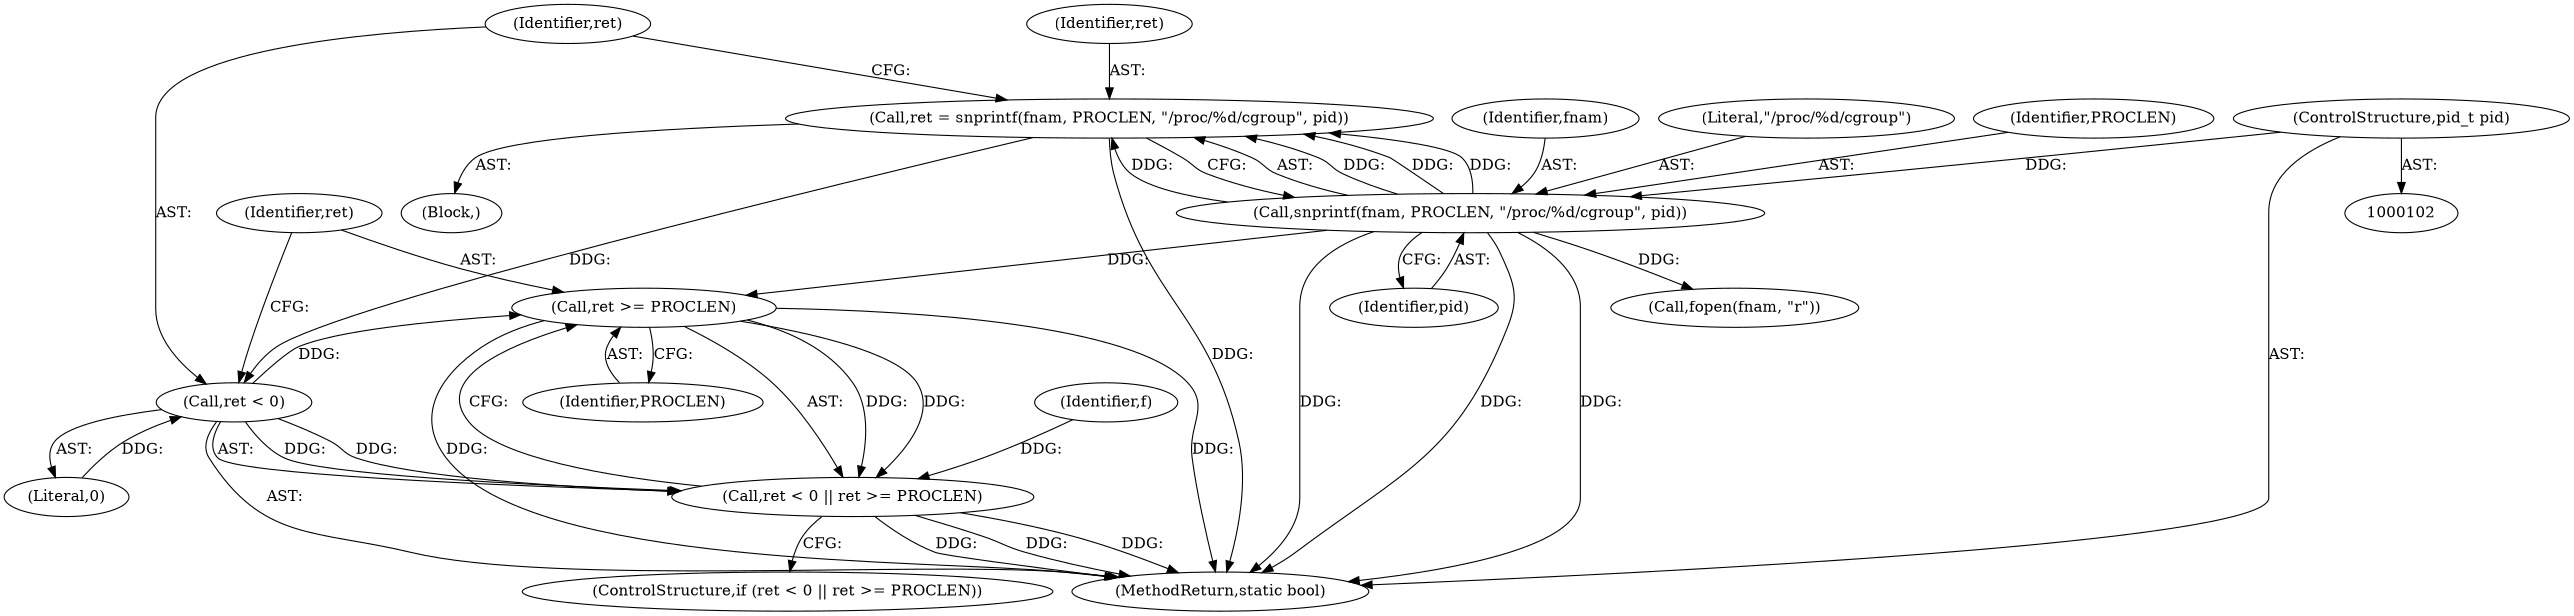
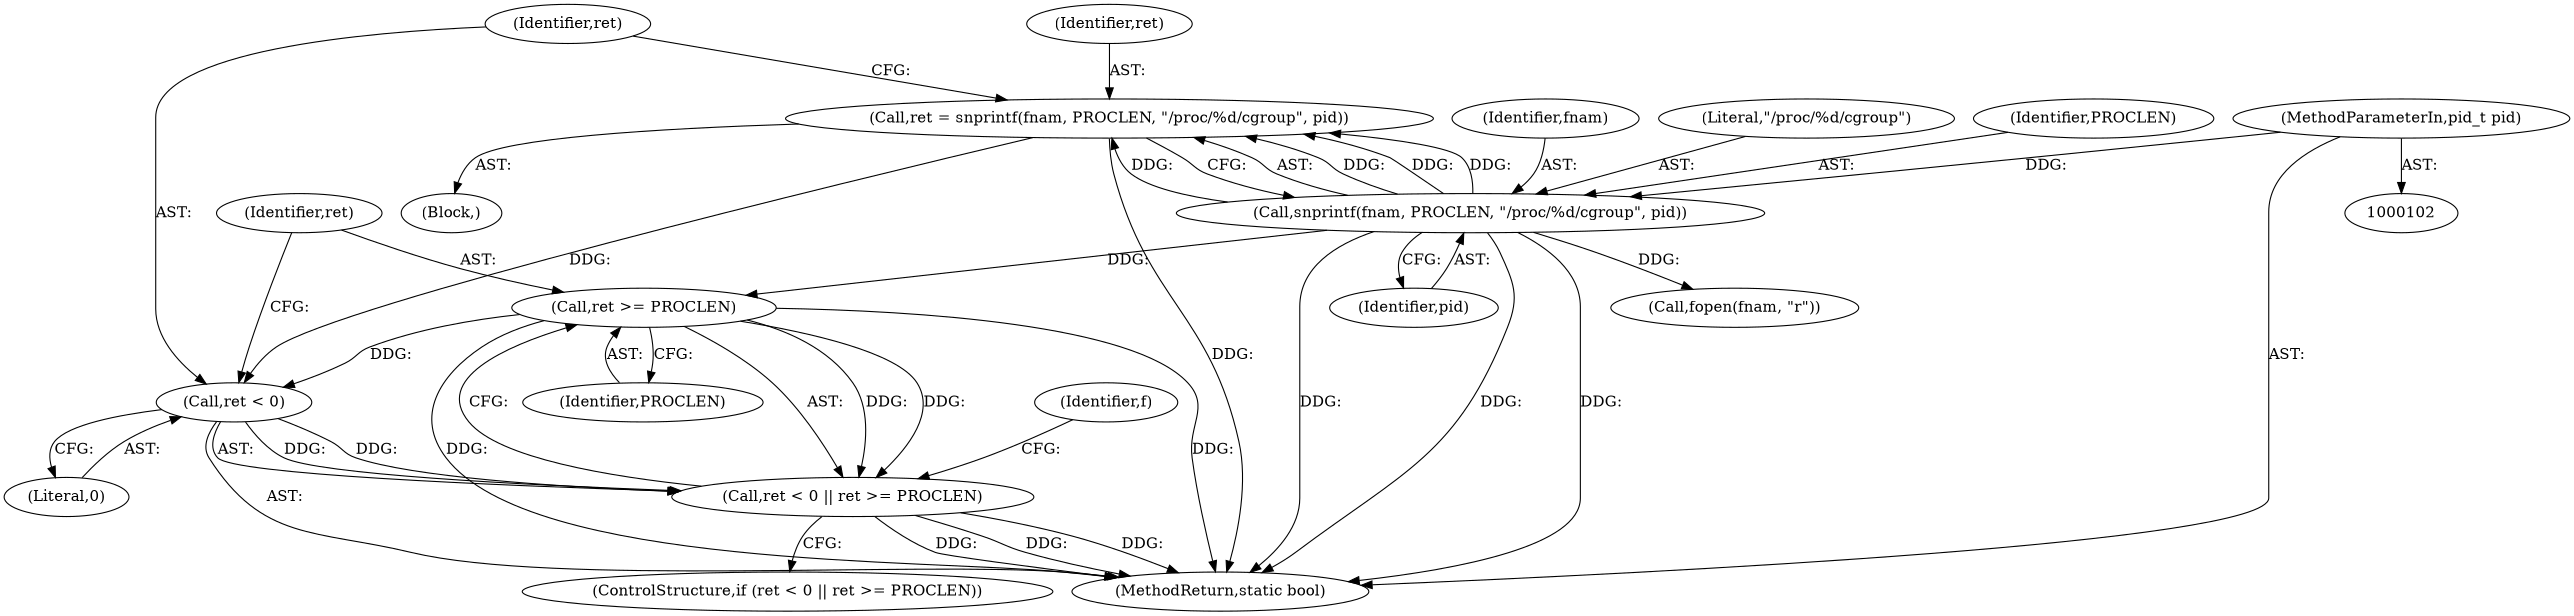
node "(ControlStructure,pid_t pid)": label "(ControlStructure,pid_t pid)" -> "(MethodParameterIn,pid_t pid)"
edge "(Call,ret < 0)" -> "(Call,ret >= PROCLEN)": reversed
edge "(Call,ret < 0)" -> "(Literal,0)": label "AST: " -> "CFG: "
edge "(Literal,0)" -> "(Call,ret < 0)": label "DDG: " -> "AST: "
edge "(Identifier,f)" -> "(Call,ret < 0 || ret >= PROCLEN)": label "DDG: " -> "CFG: "
